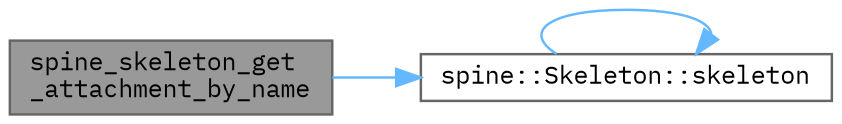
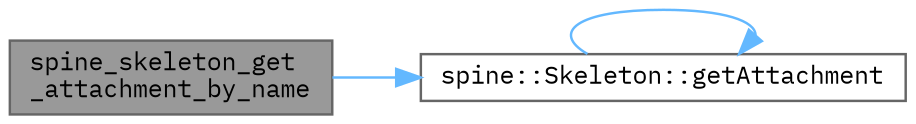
node "spine::Skeleton::skeleton": label "spine::Skeleton::skeleton" -> "spine::Skeleton::getAttachment"
